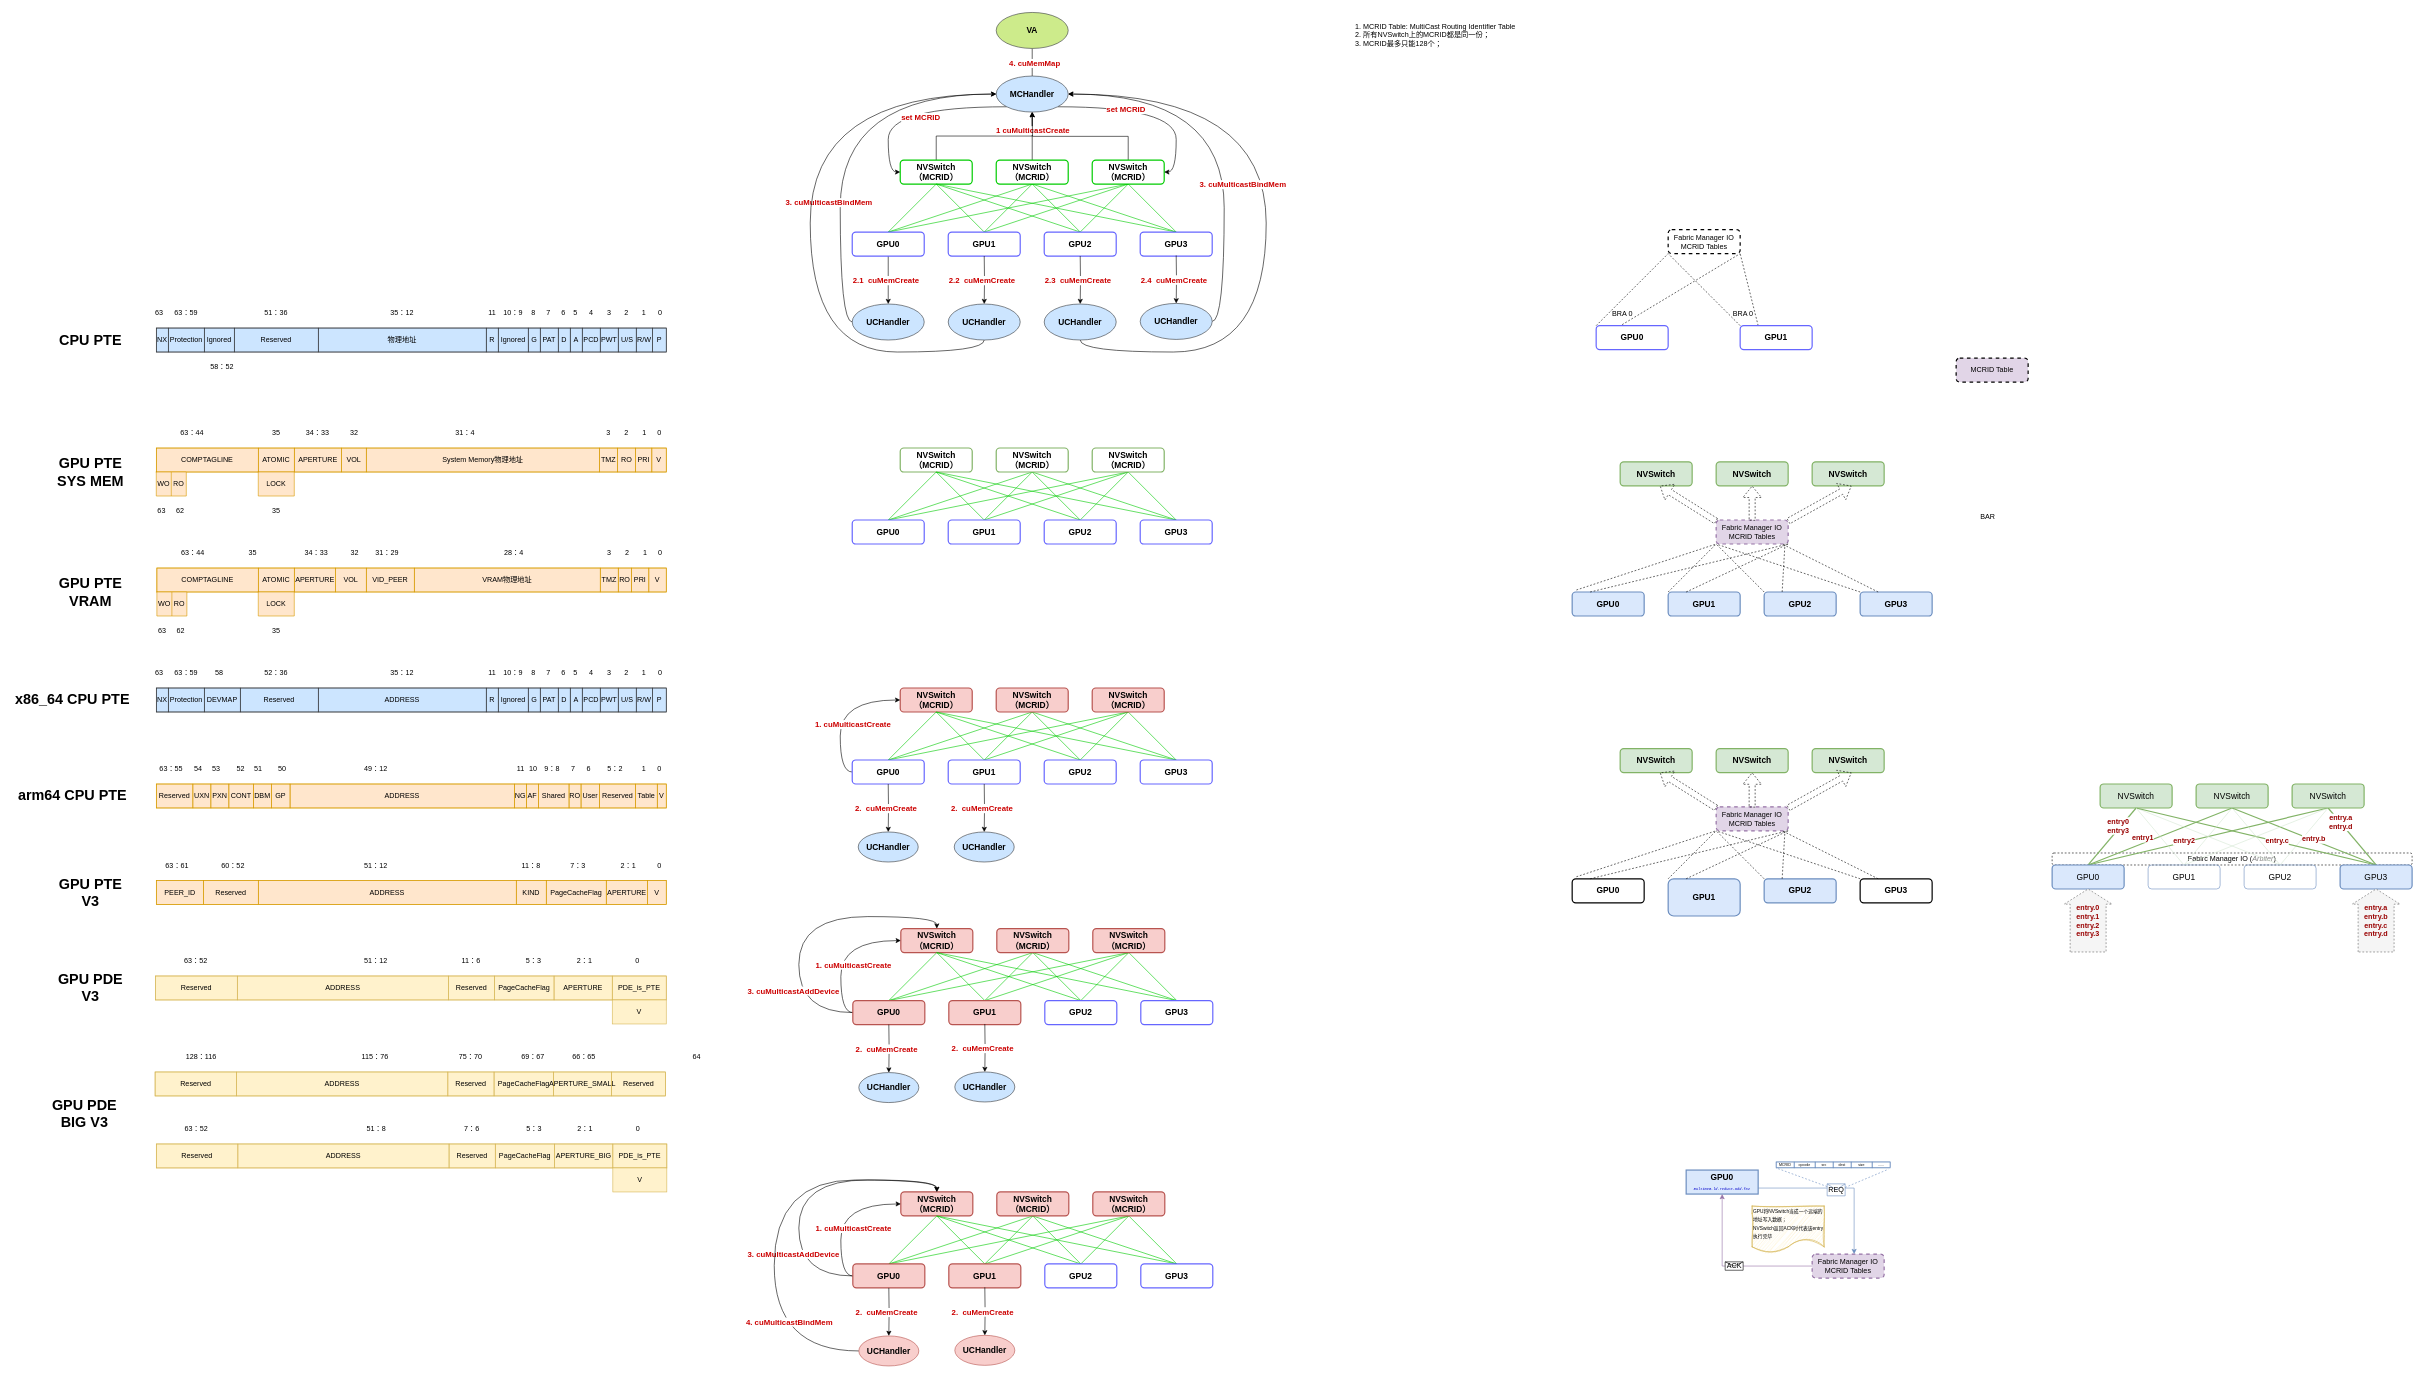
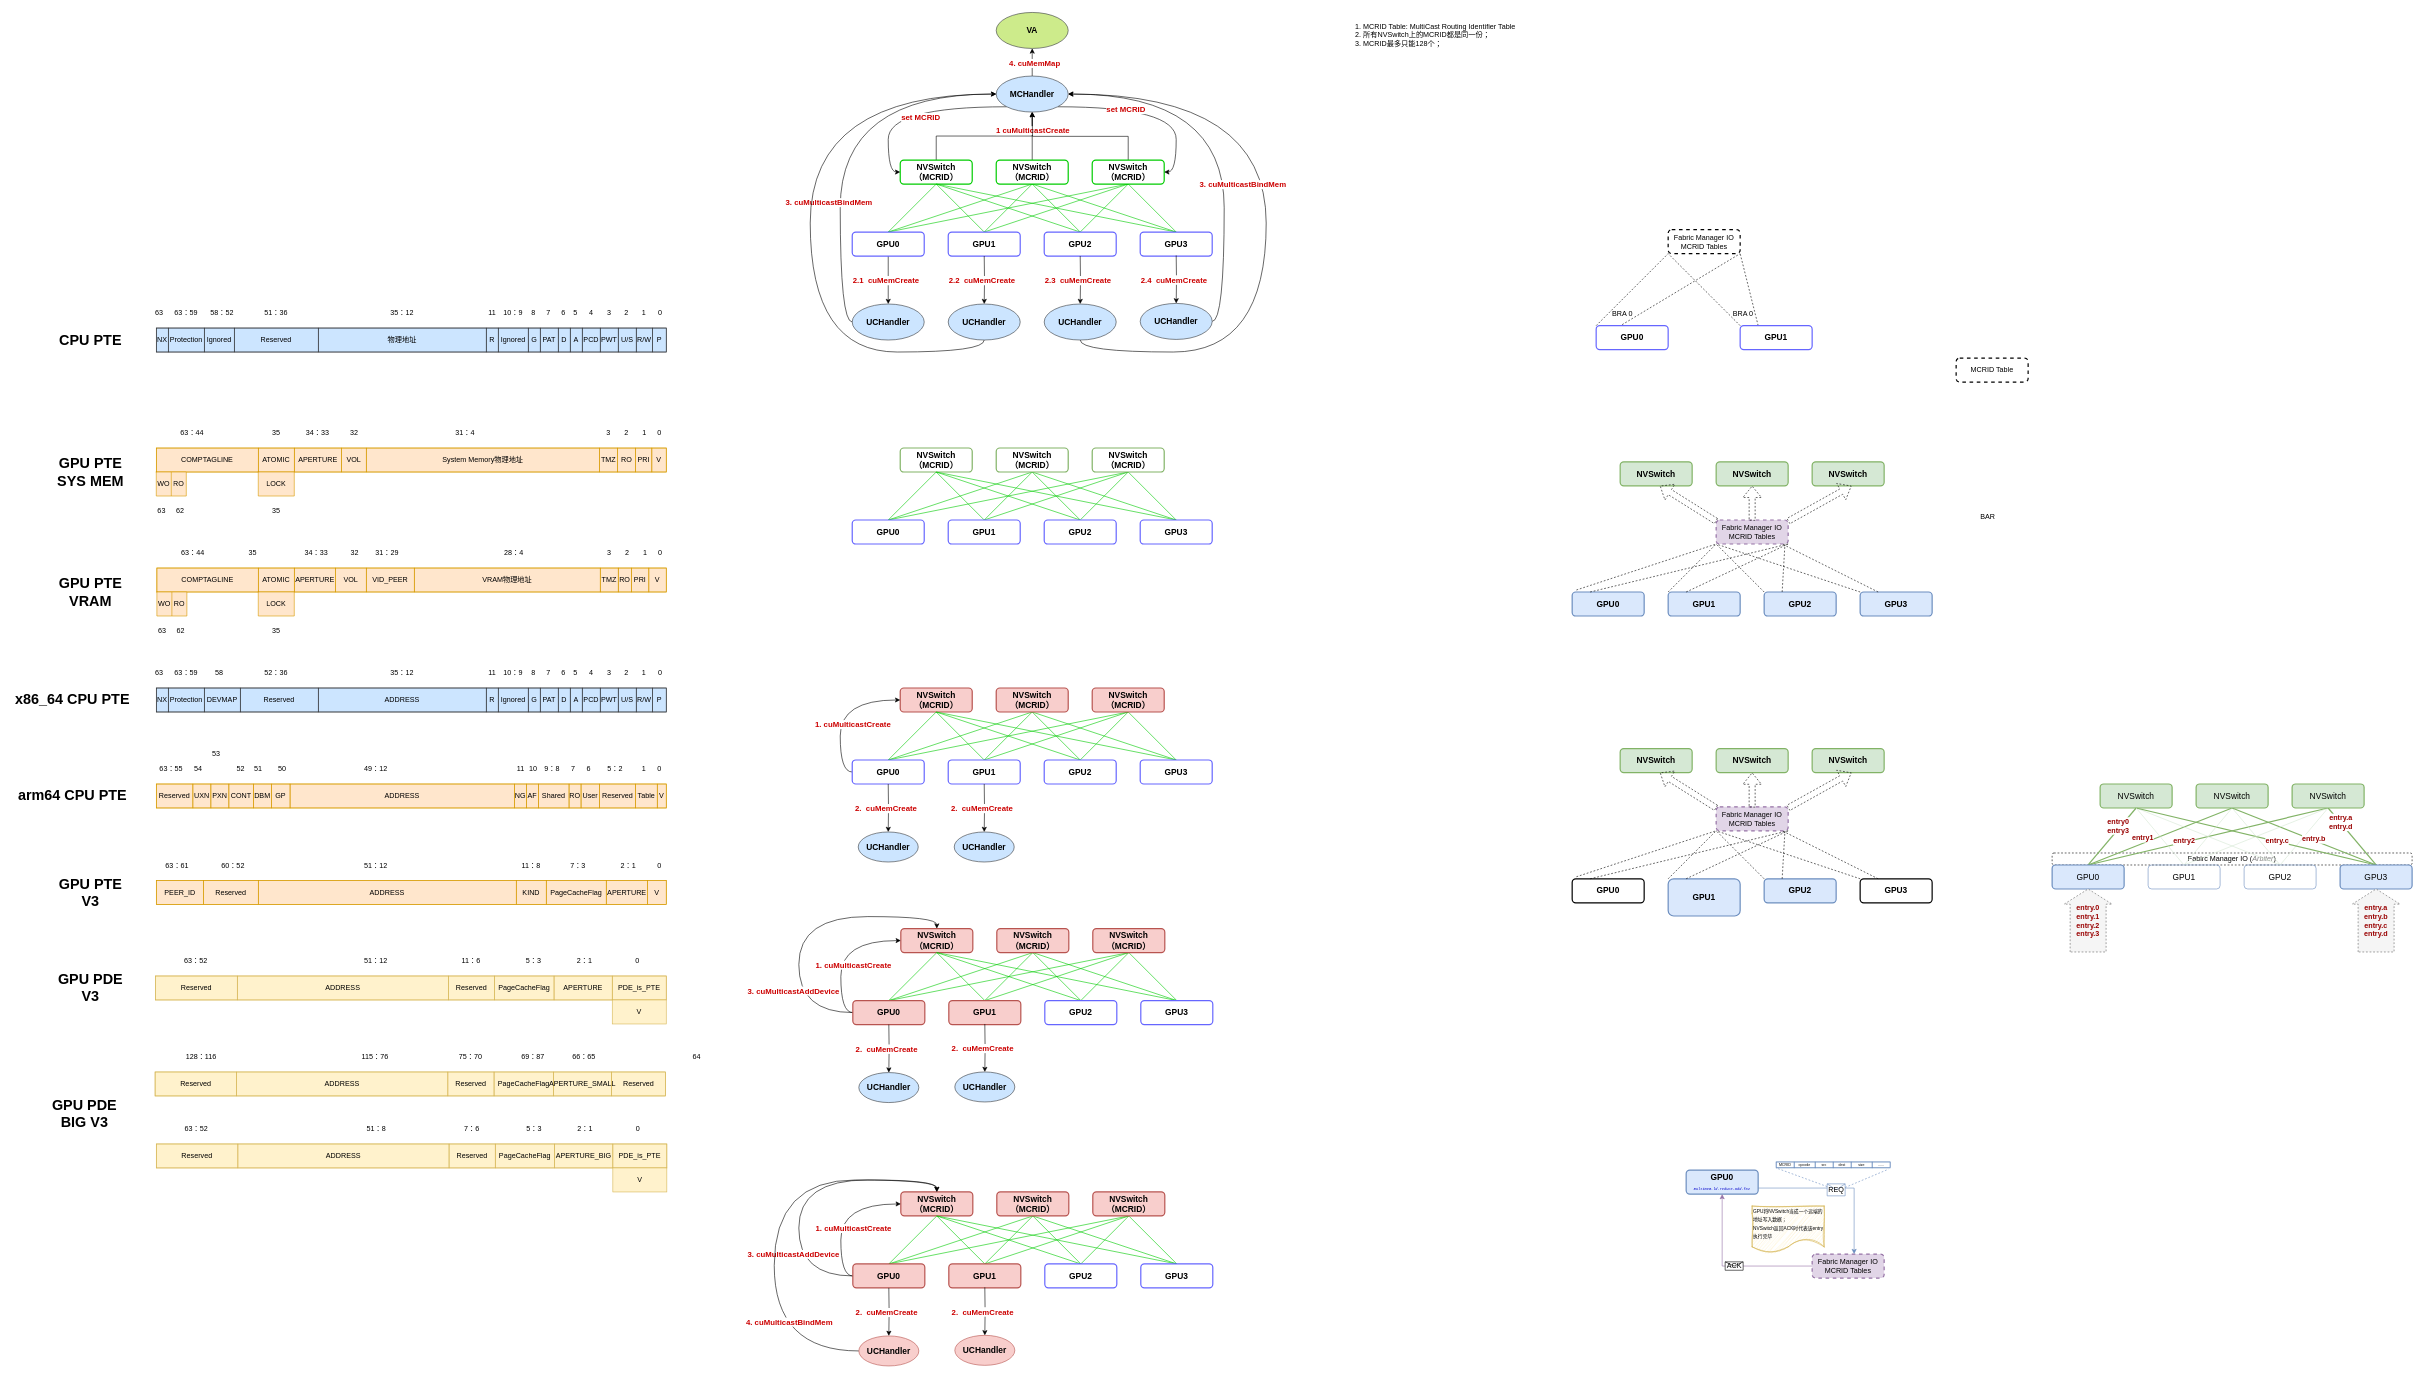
edge "VA" -- "MCHandler": arrowhead none -> classic
node "58：52": moved (222, 367) -> (222, 313)
node "MCRID Table": fillcolor #e1d5e7 -> #ffffff
node "53": moved (216, 769) -> (216, 754)
node "69：67": label "69：67" -> "69：87"
node "GPU0 multimem.ld.reduce.add.f32": shape rectangle -> rounded rectangle
